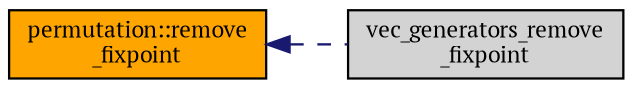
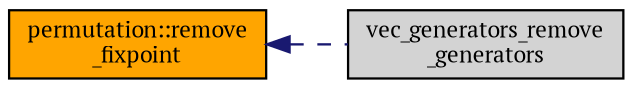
node "vec_generators_remove _fixpoint": label "vec_generators_remove _fixpoint" -> "vec_generators_remove _generators"
